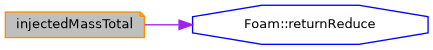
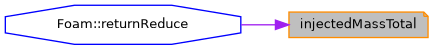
edge "injectedMassTotal" -> "Foam::returnReduce": reversed
